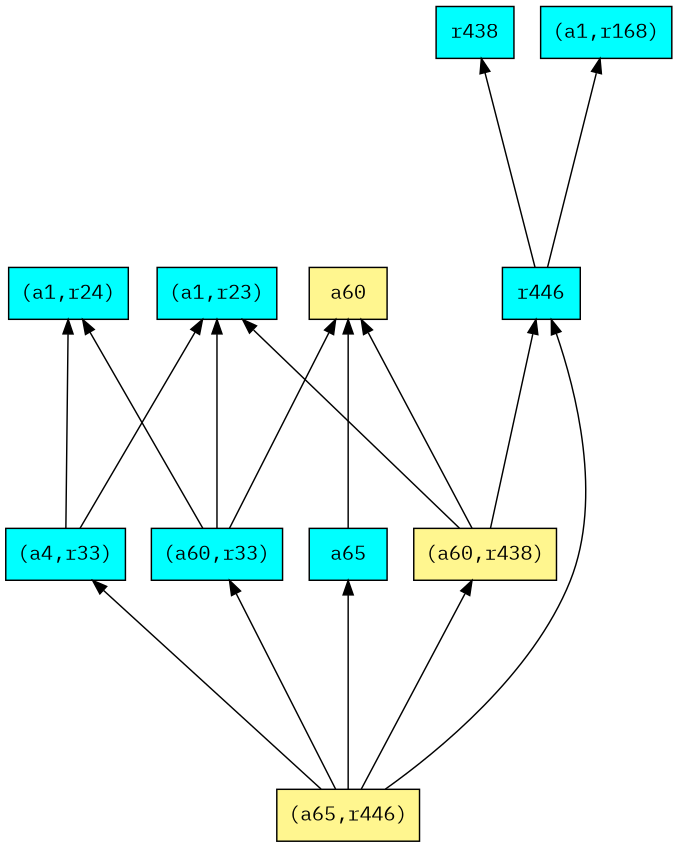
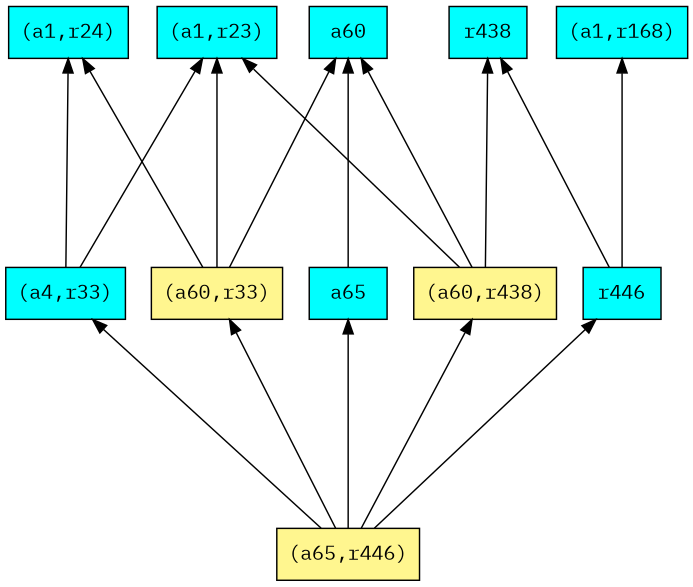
node "a60": fillcolor khaki1 -> cyan
edge "(a60,r438)" -> "r446": now "(a60,r438)" -> "r438"
node "(a60,r33)": fillcolor cyan -> khaki1
